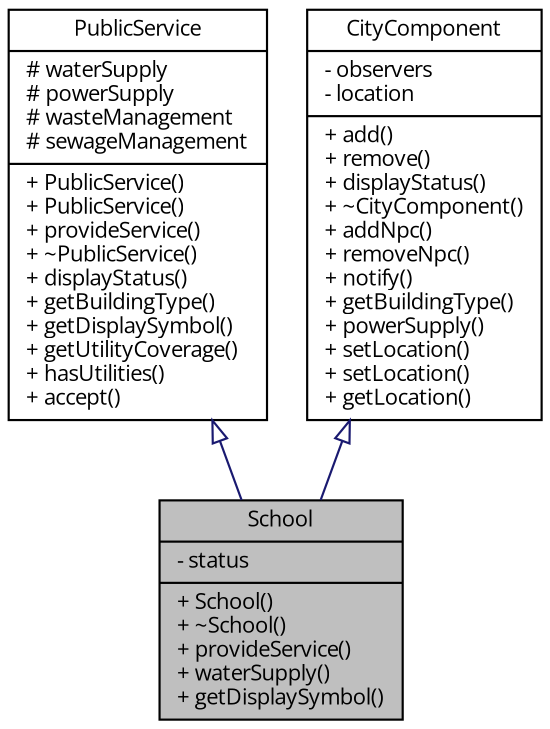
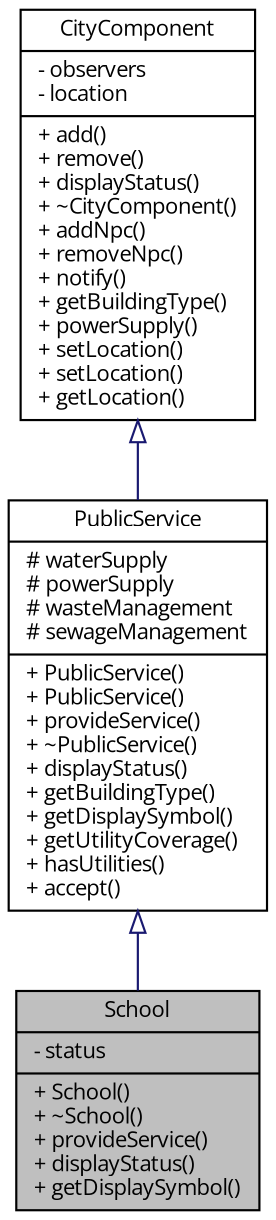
edge "School" -> "CityComponent": now "PublicService" -> "CityComponent"
node "School": text "+ waterSupply()" -> "+ displayStatus()"
